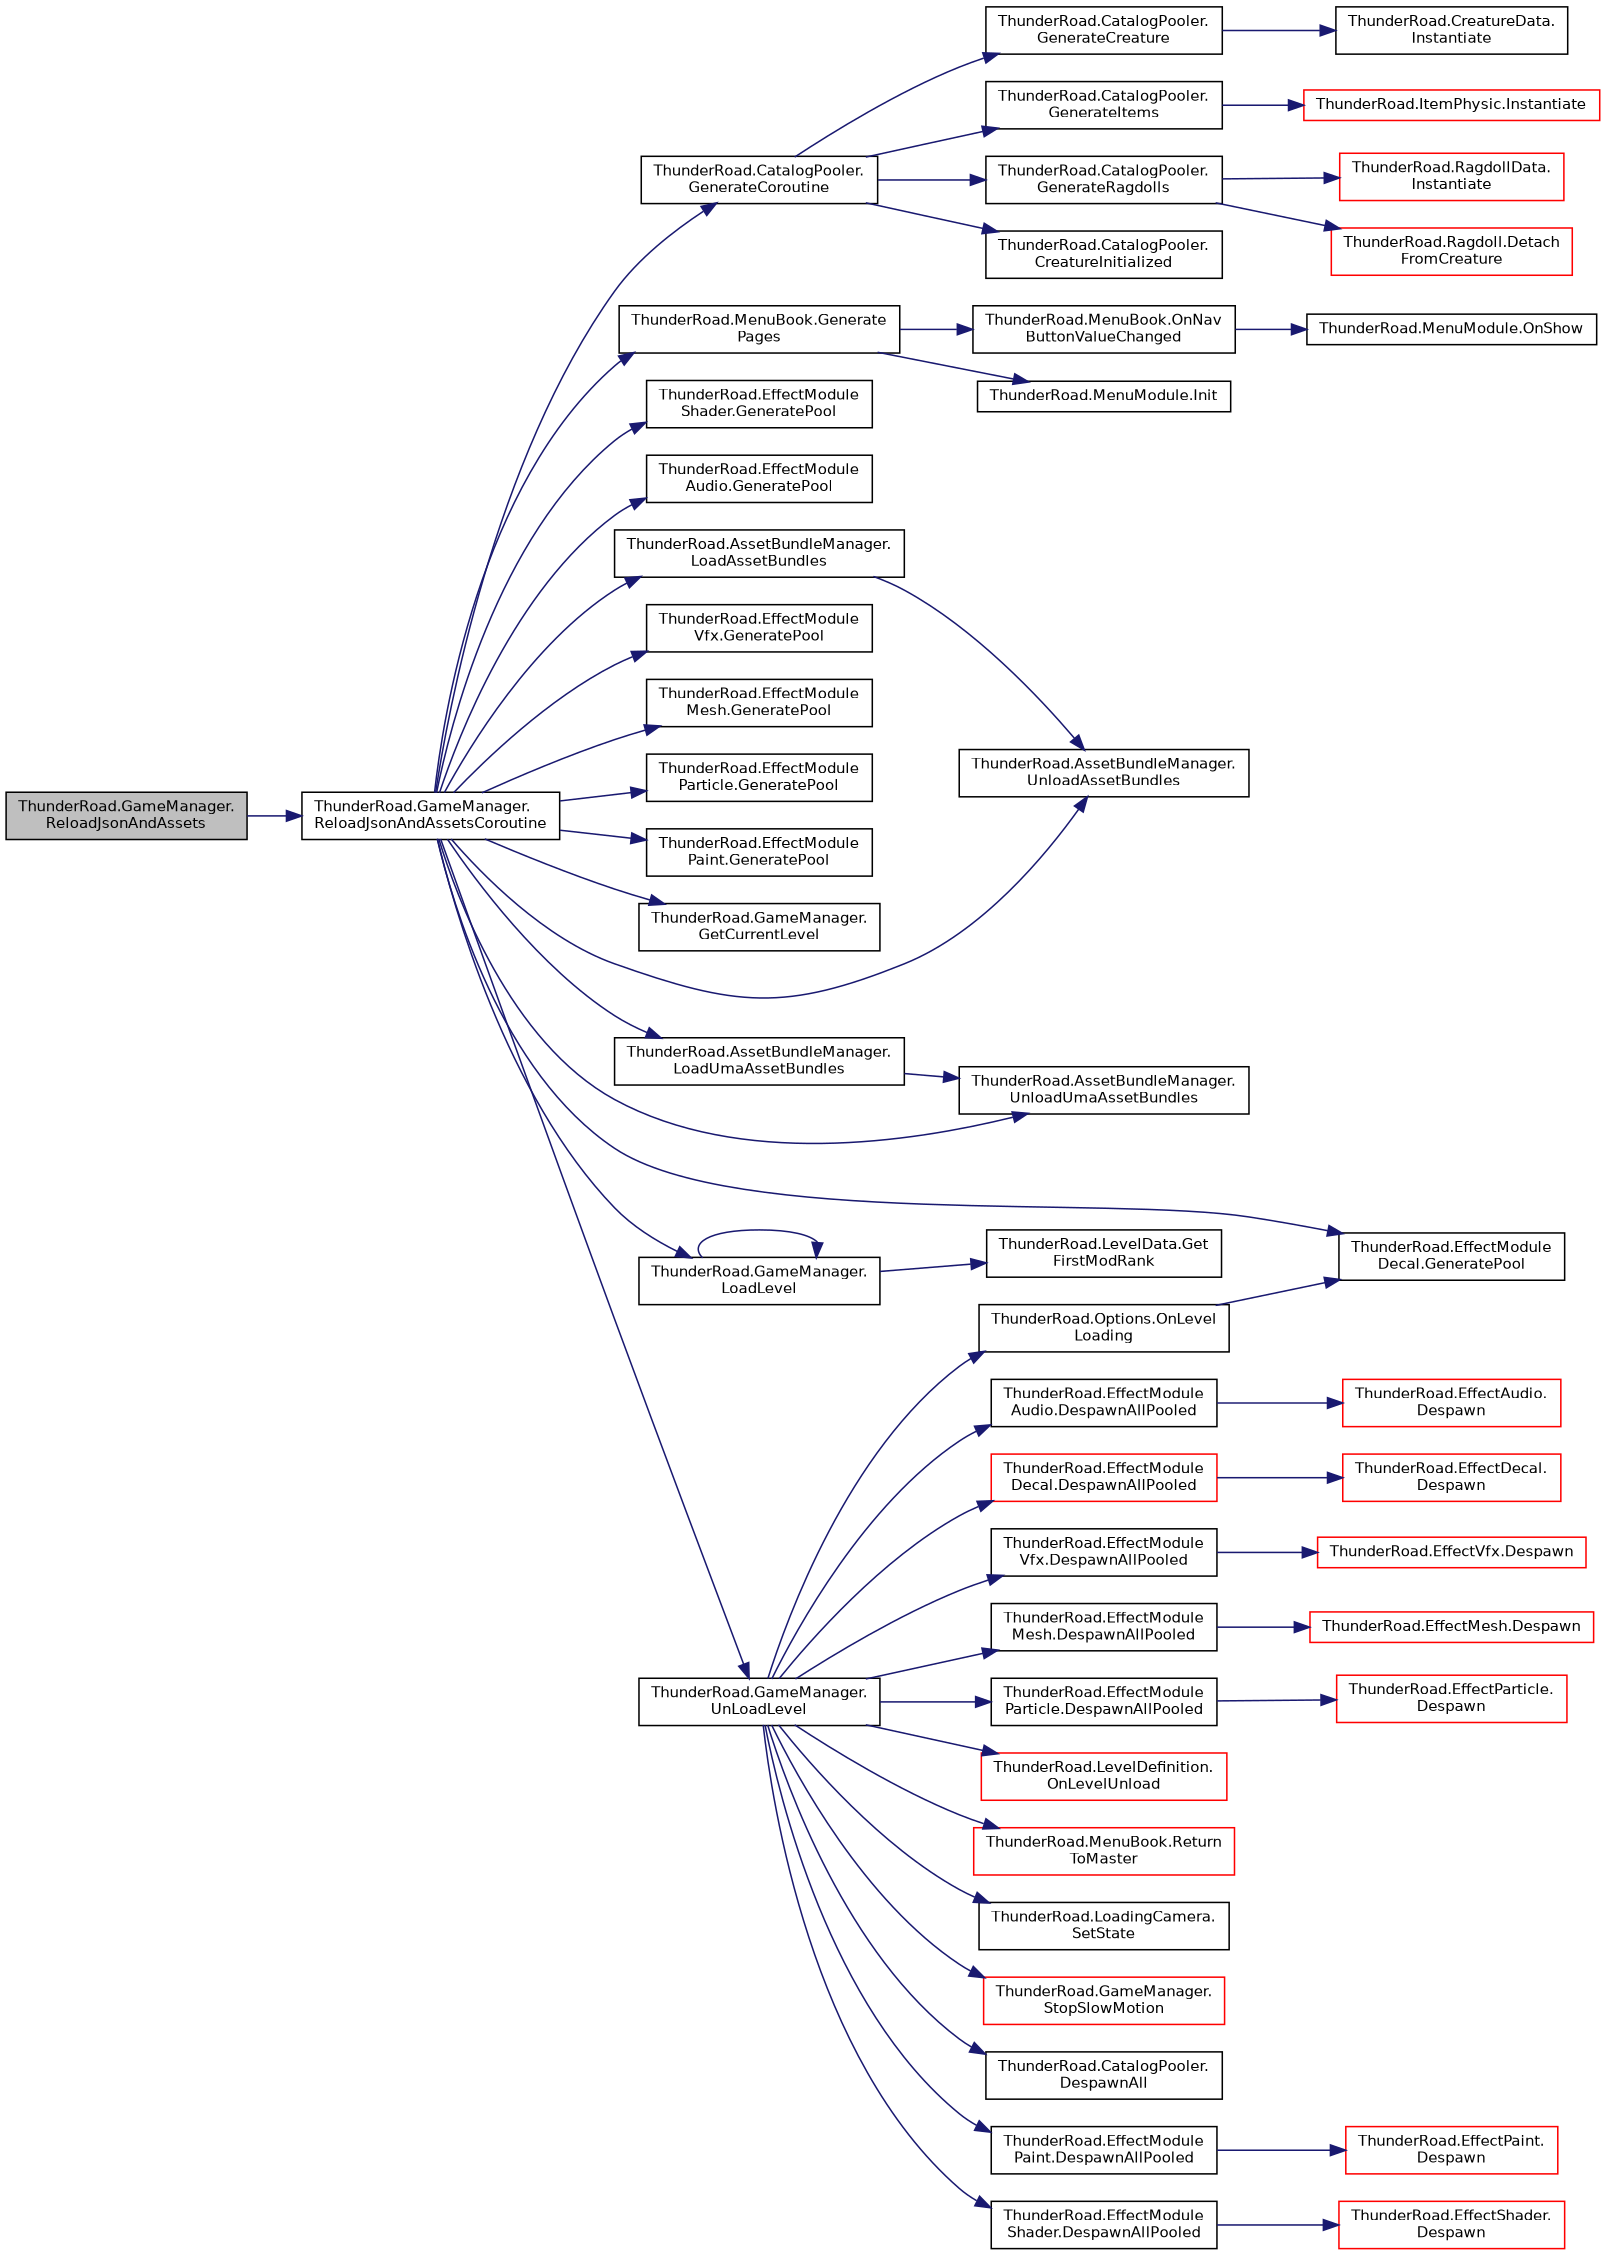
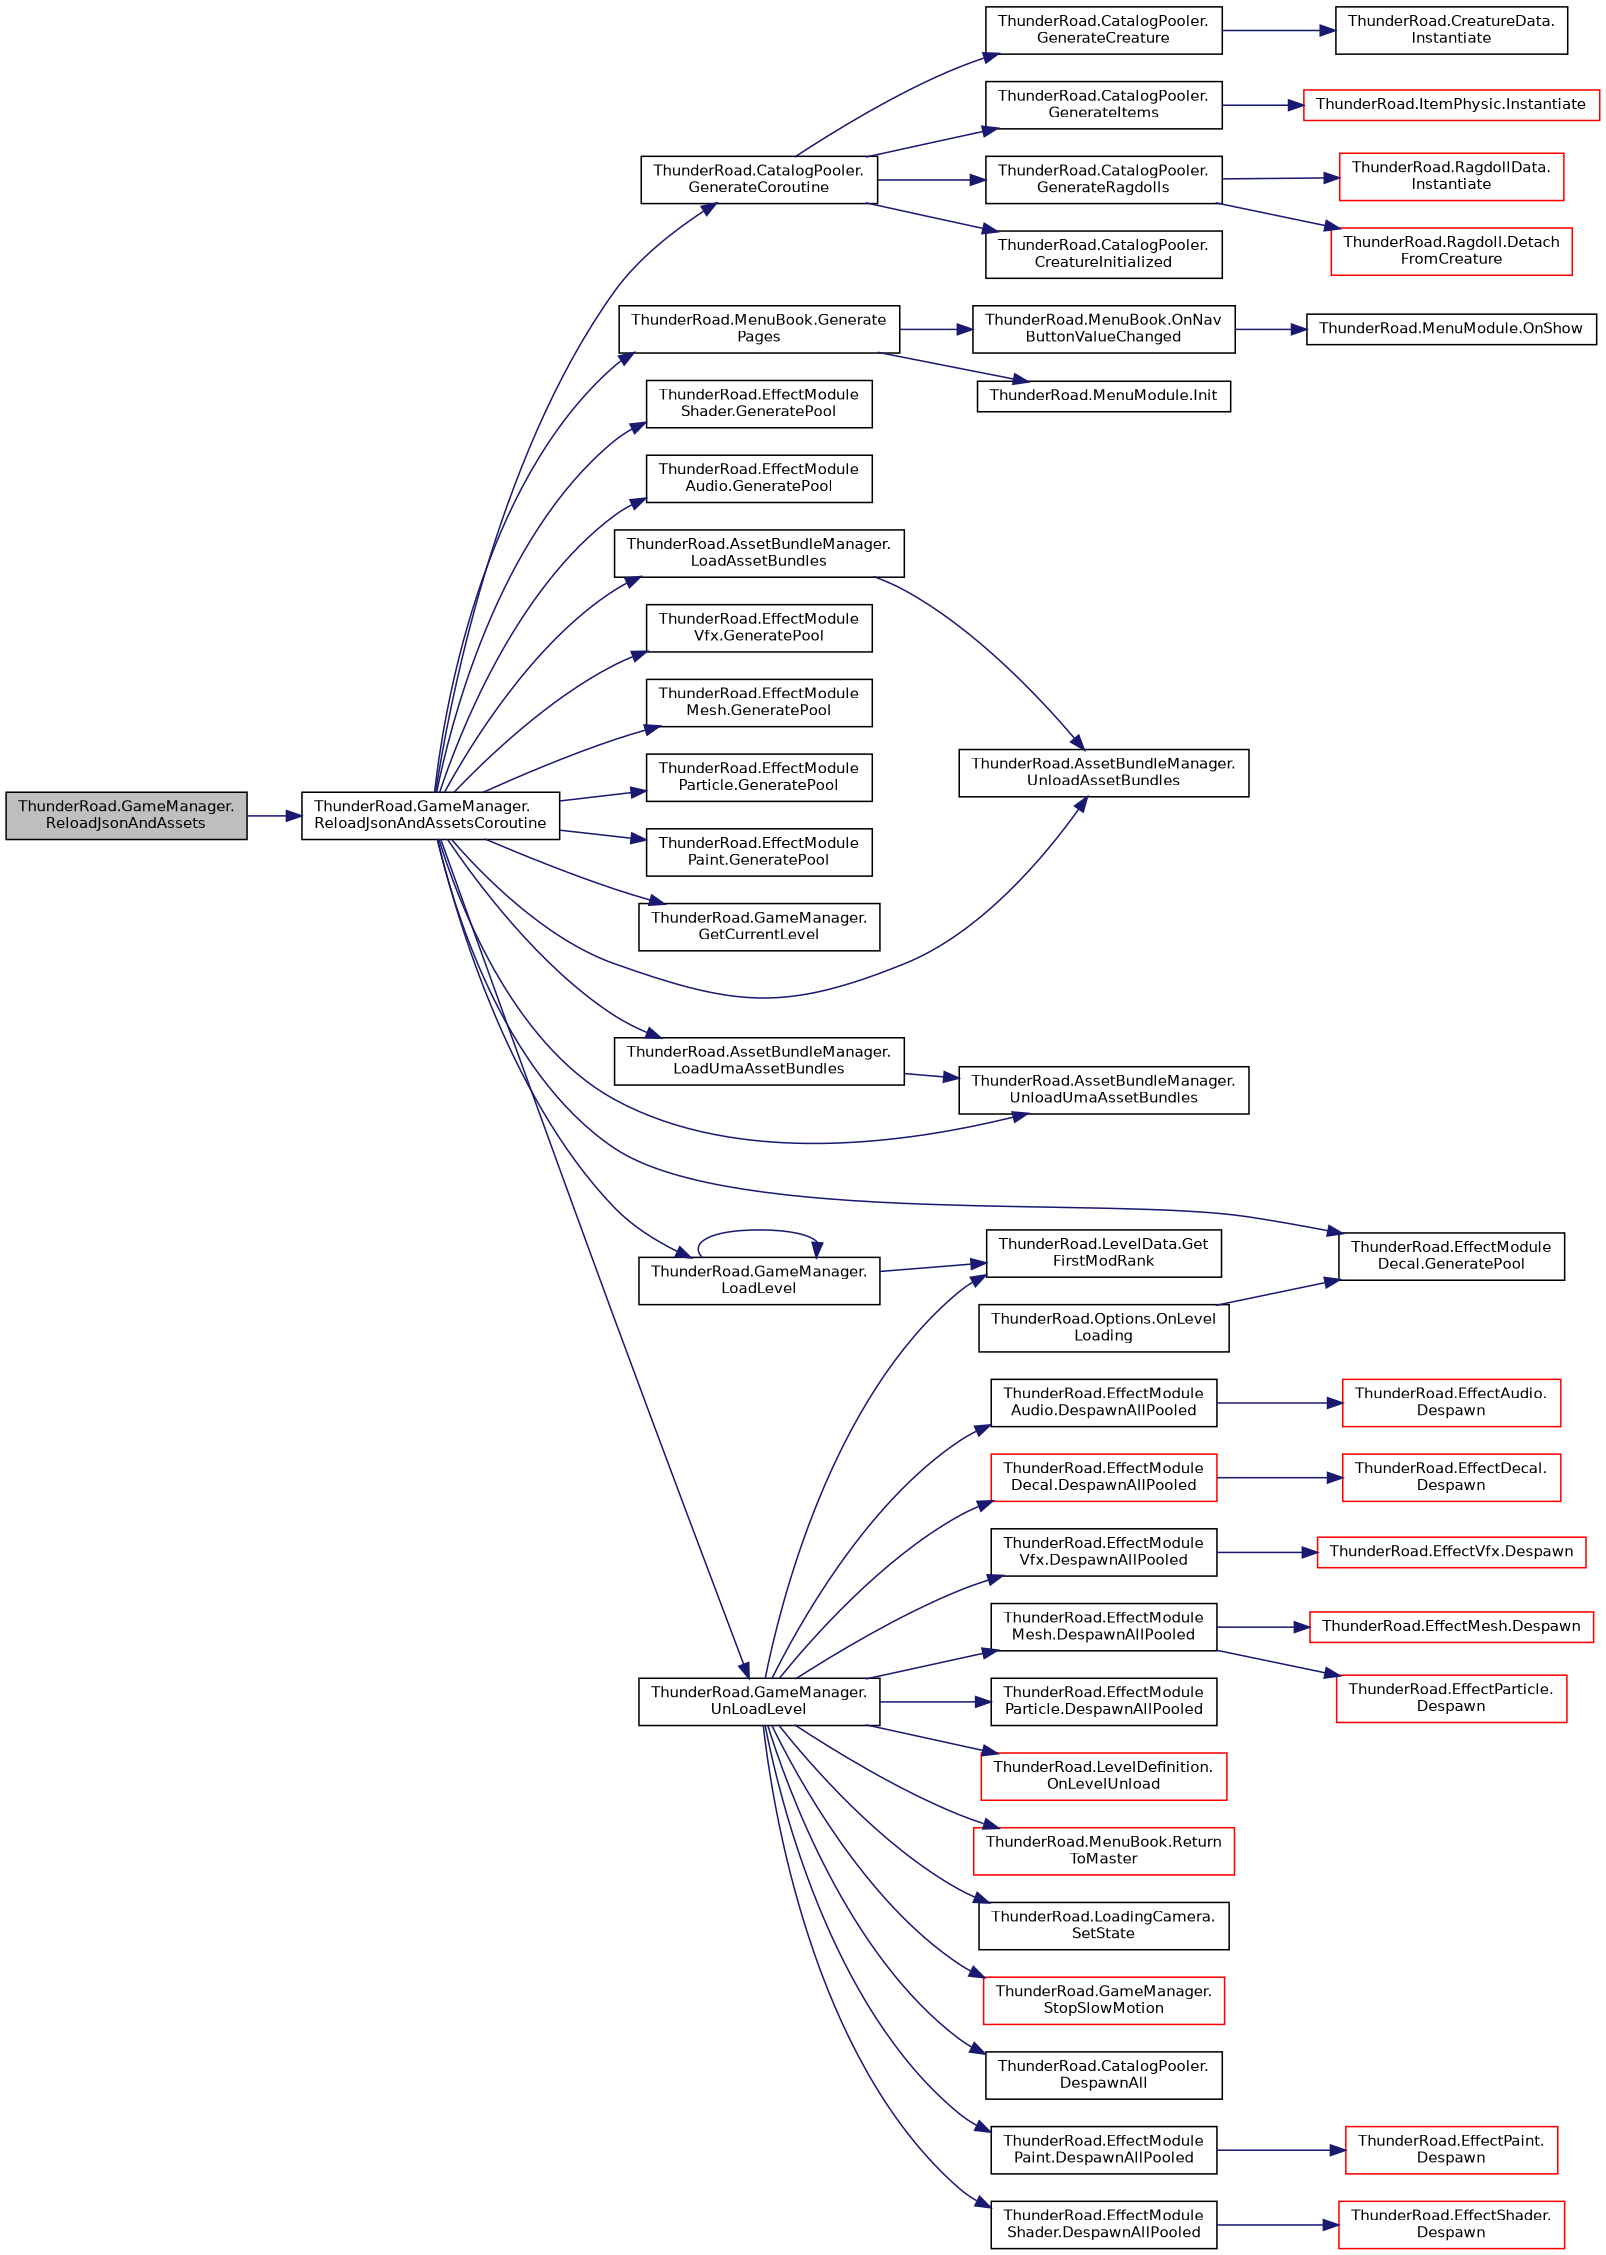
edge "ThunderRoad.GameManager. UnLoadLevel" -> "ThunderRoad.Options.OnLevel Loading": now "ThunderRoad.GameManager. UnLoadLevel" -> "ThunderRoad.LevelData.Get FirstModRank"
edge "ThunderRoad.EffectModule Particle.DespawnAllPooled" -> "ThunderRoad.EffectParticle. Despawn": now "ThunderRoad.EffectModule Mesh.DespawnAllPooled" -> "ThunderRoad.EffectParticle. Despawn"
